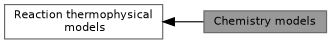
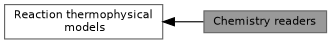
node "Chemistry models": label "Chemistry models" -> "Chemistry readers"
